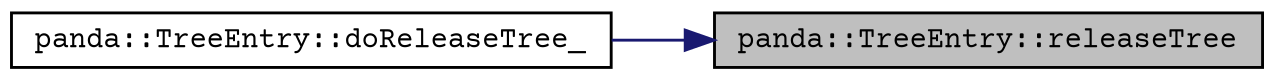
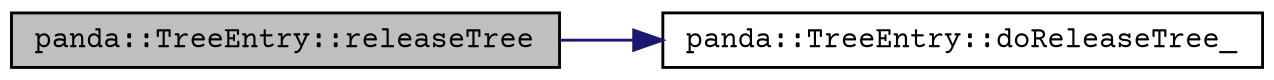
edge "panda::TreeEntry::doReleaseTree_" -> "panda::TreeEntry::releaseTree": reversed
